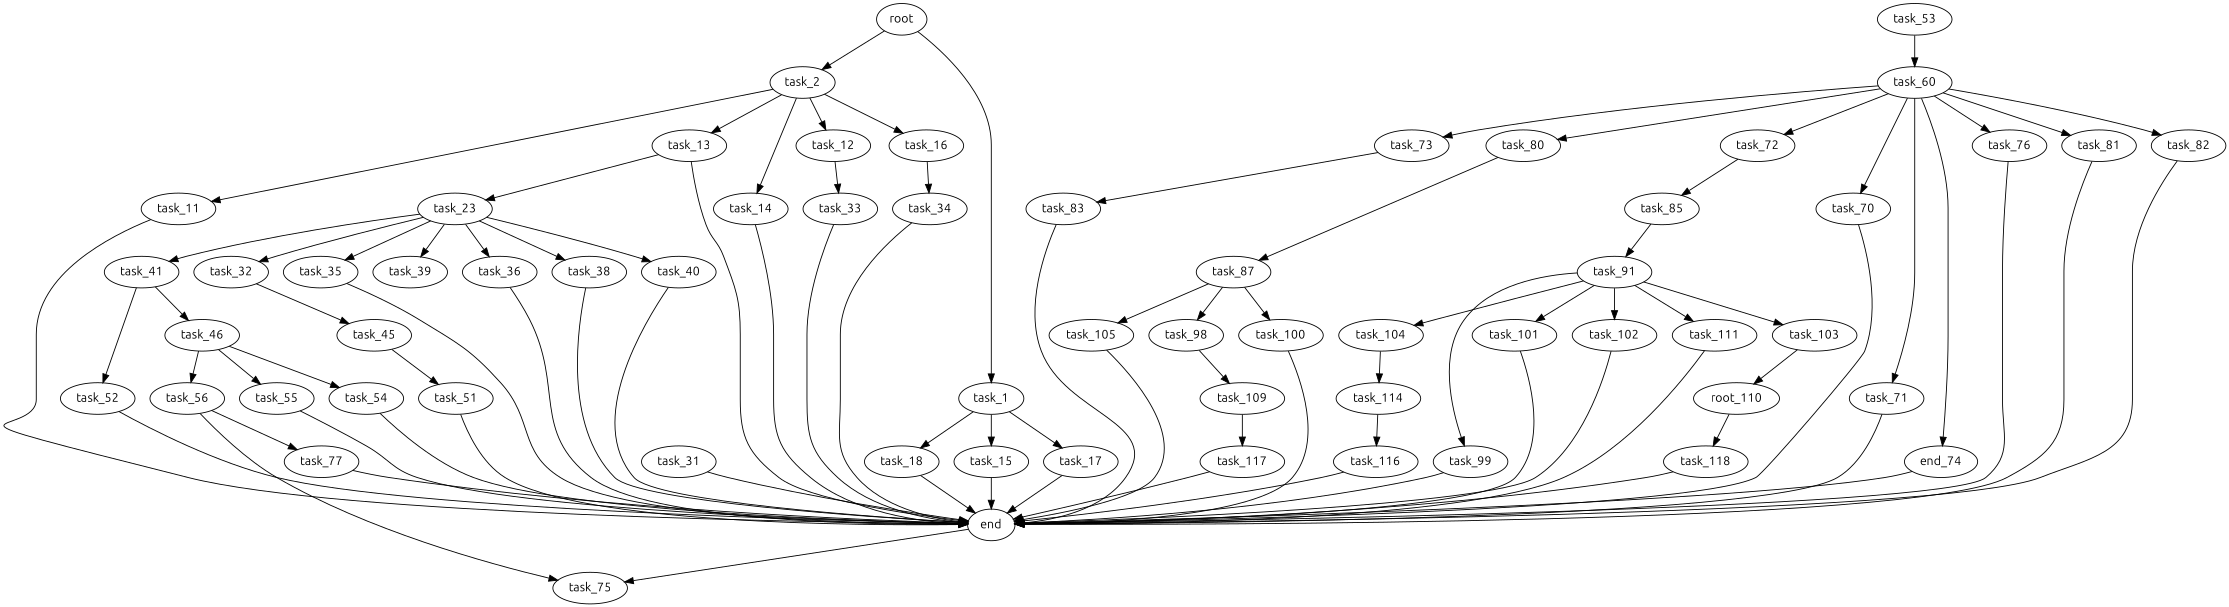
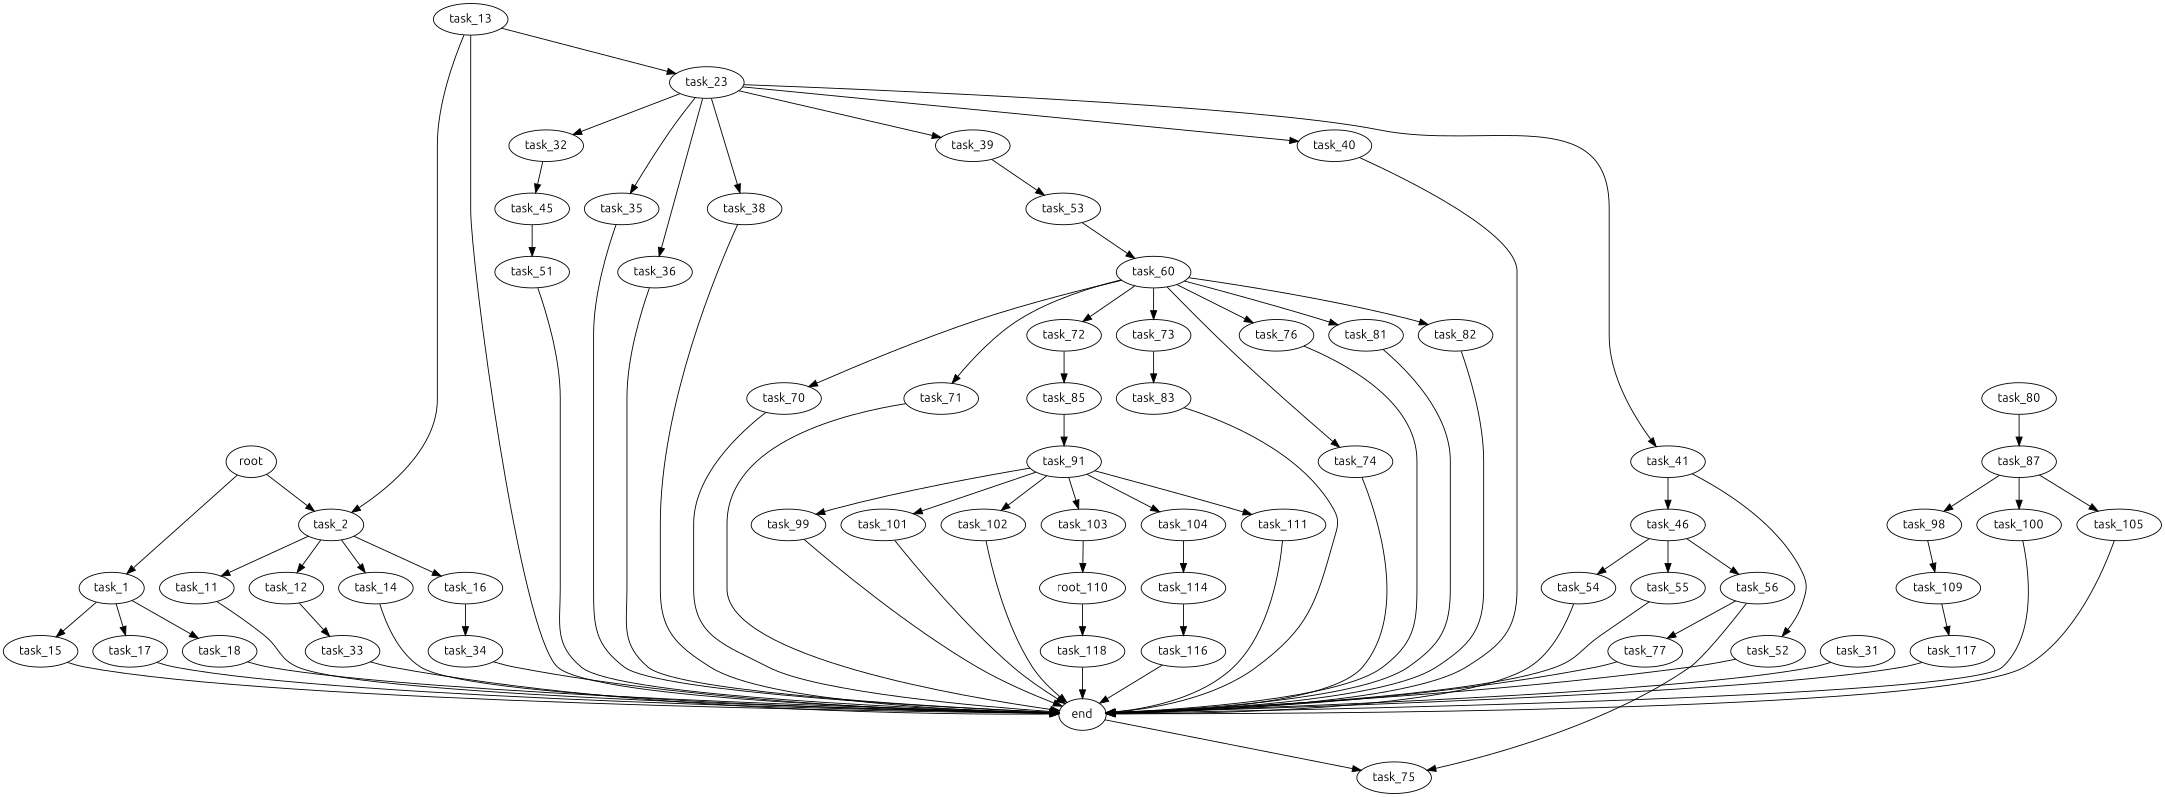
edge "task_2" -> "task_13": reversed
edge "task_60" -> "task_80": removed
edge "task_39" -> "task_53": added
node "end_74": label "end_74" -> "task_74"
